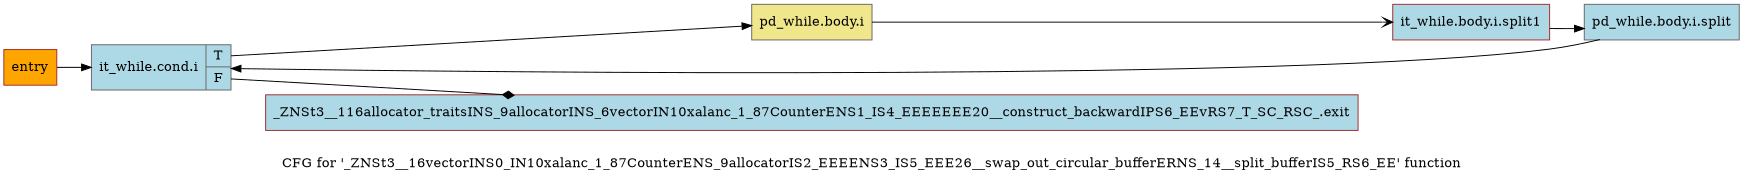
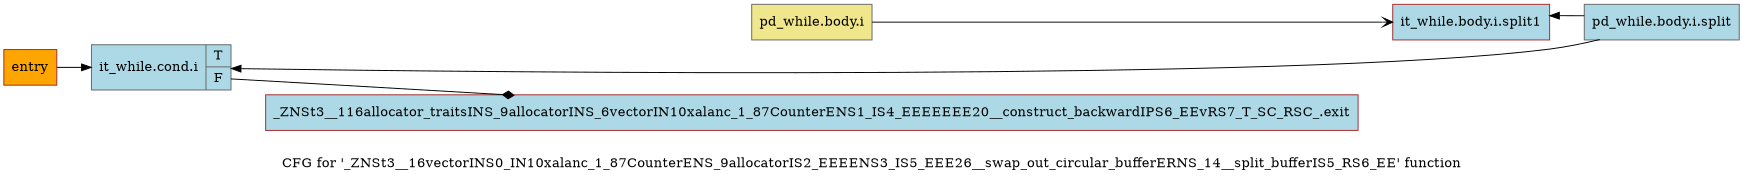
edge "it_while.body.i.split1" -> "pd_while.body.i.split": reversed
edge "it_while.cond.i" -> "pd_while.body.i": removed
